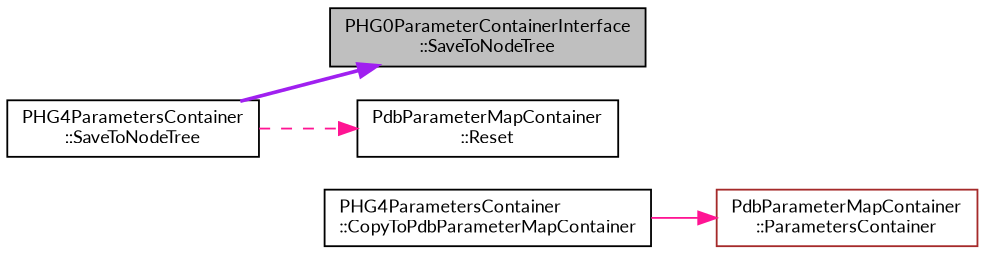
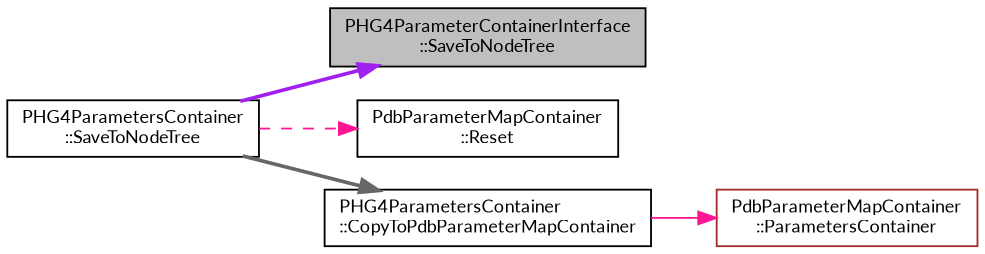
node "PHG0ParameterContainerInterface ::SaveToNodeTree": label "PHG0ParameterContainerInterface ::SaveToNodeTree" -> "PHG4ParameterContainerInterface ::SaveToNodeTree"
edge "PHG4ParametersContainer ::SaveToNodeTree" -> "PHG4ParametersContainer ::CopyToPdbParameterMapContainer": added
